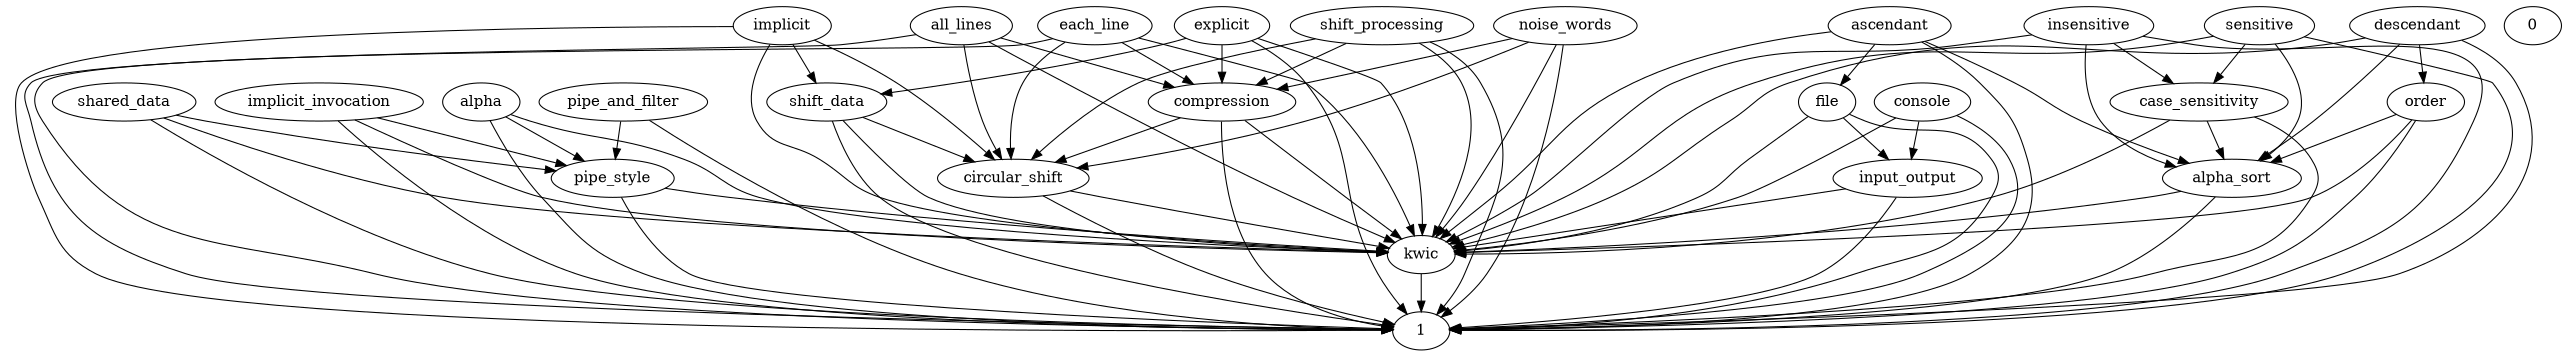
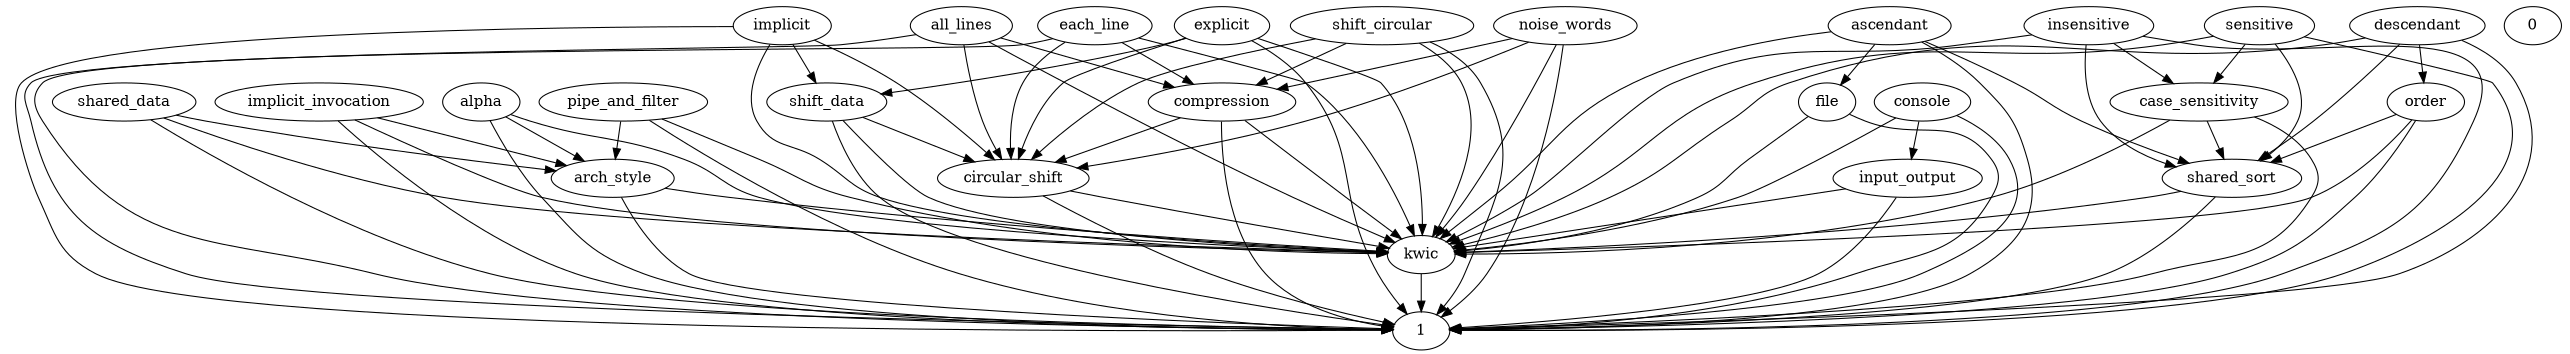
node "shift_processing": label "shift_processing" -> "shift_circular"
edge "explicit" -> "compression": now "explicit" -> "circular_shift"
edge "file" -> "input_output": removed
node "pipe_style": label "pipe_style" -> "arch_style"
node "alpha_sort": label "alpha_sort" -> "shared_sort"
edge "pipe_and_filter" -> "kwic": added
